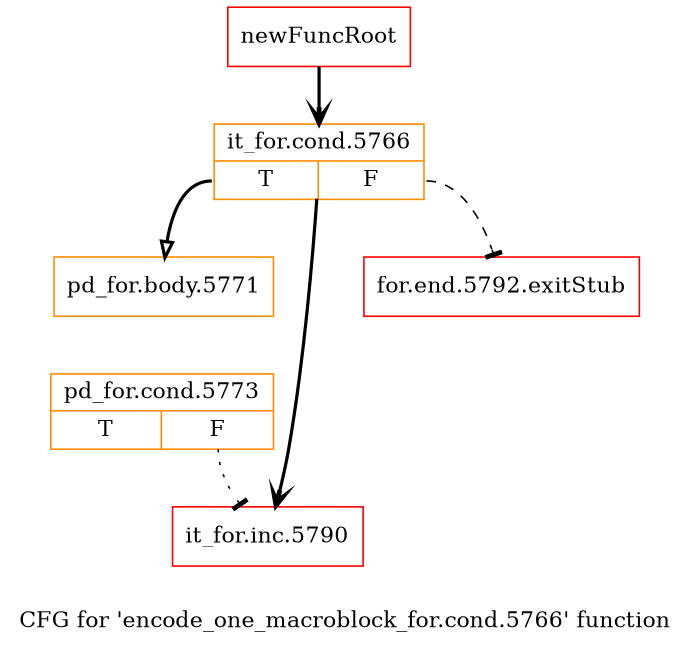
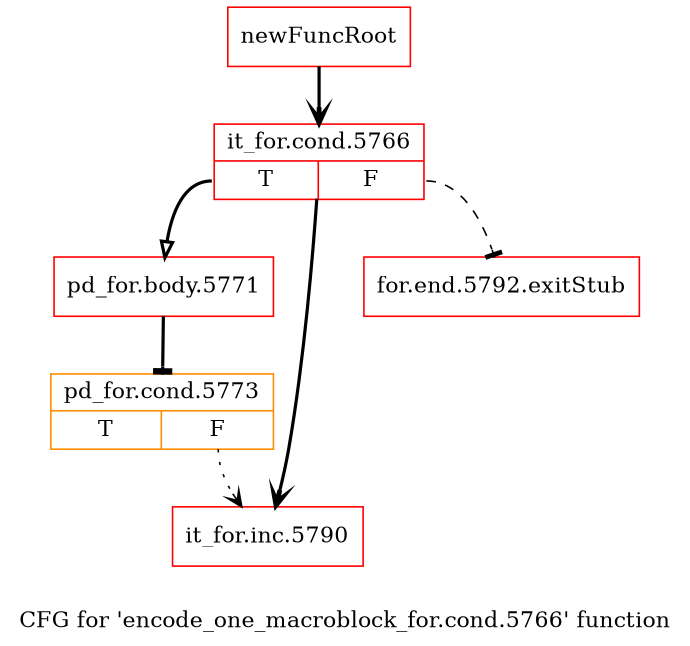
node "it_for.cond.5766": color darkorange -> red
node "pd_for.body.5771": color darkorange -> red
edge "pd_for.body.5771" -> "pd_for.cond.5773": added
edge "pd_for.cond.5773" -> "it_for.inc.5790": arrowhead tee -> vee
